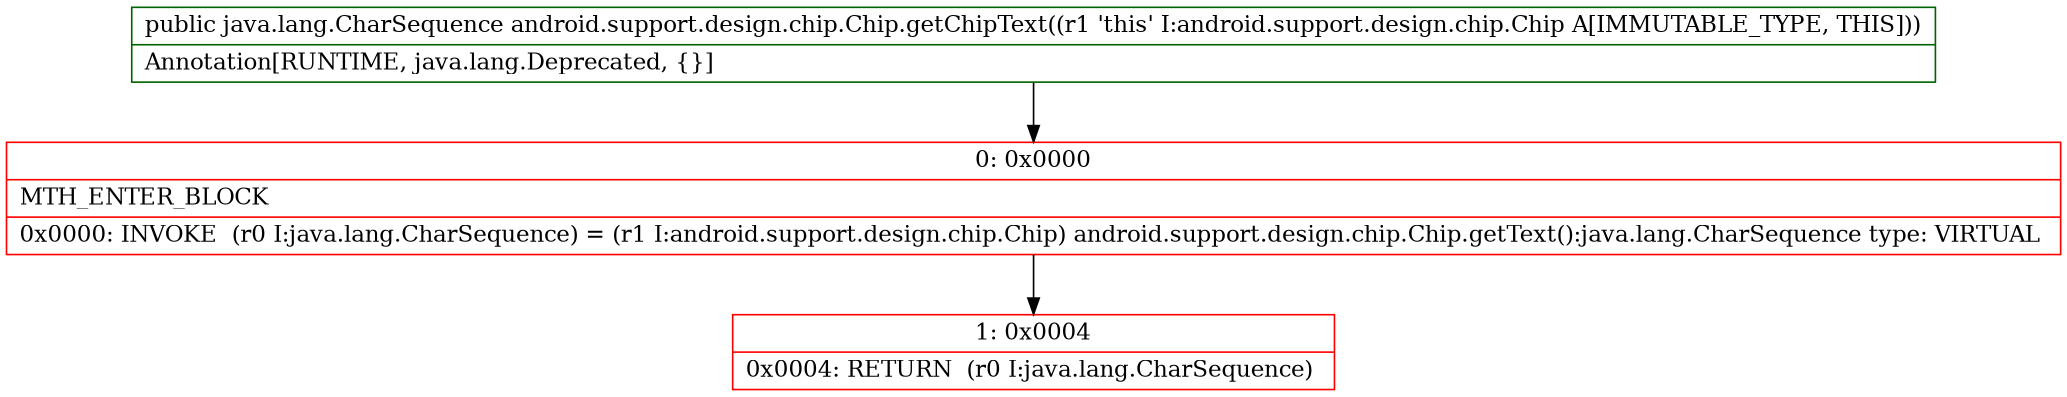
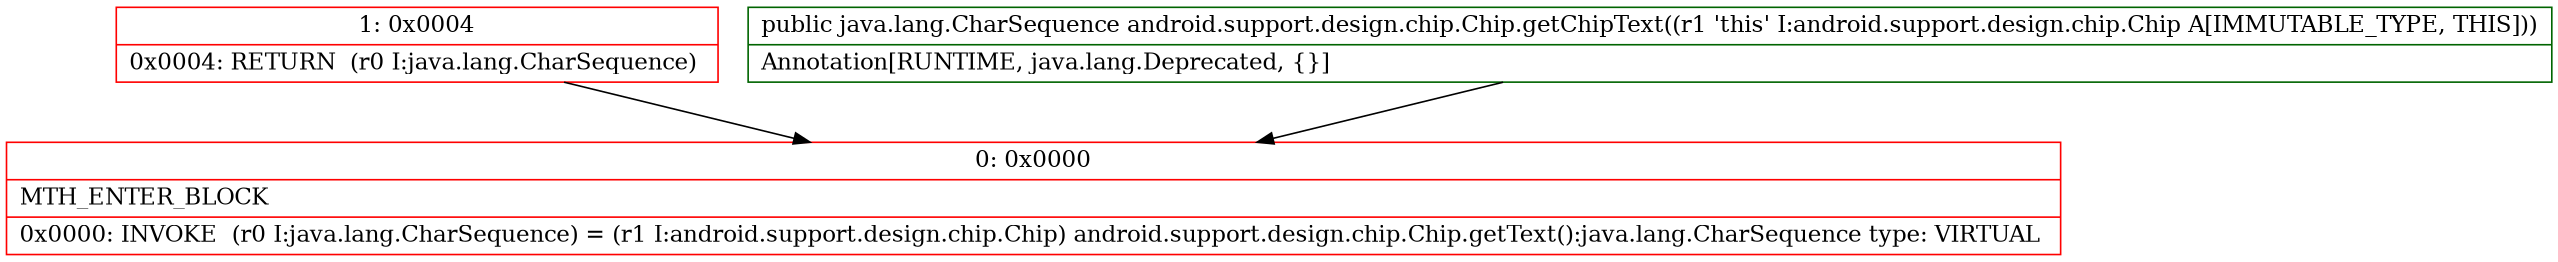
edge "0: 0x0000" -> "1: 0x0004": reversed
